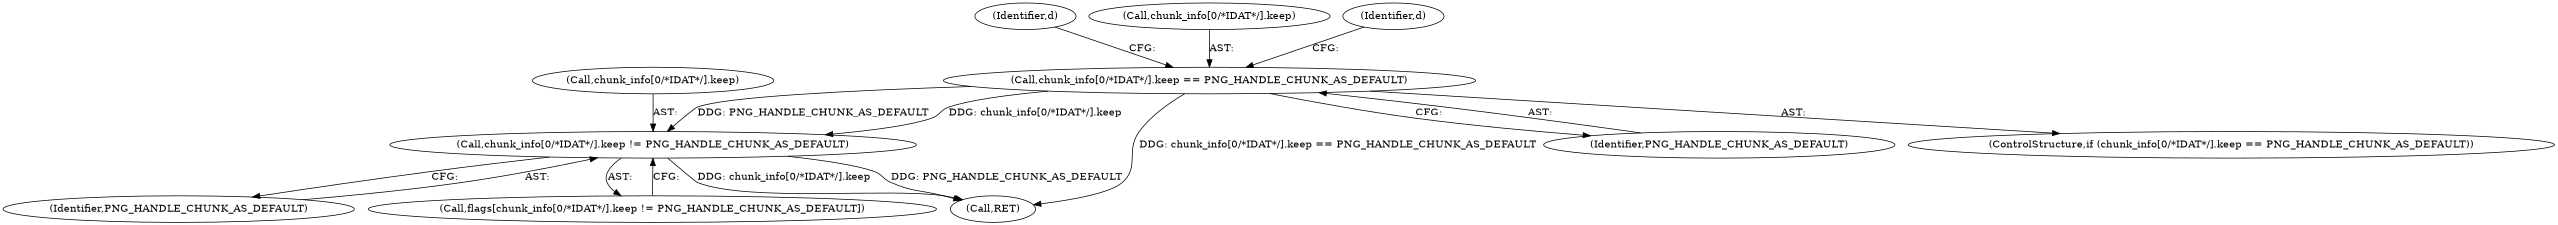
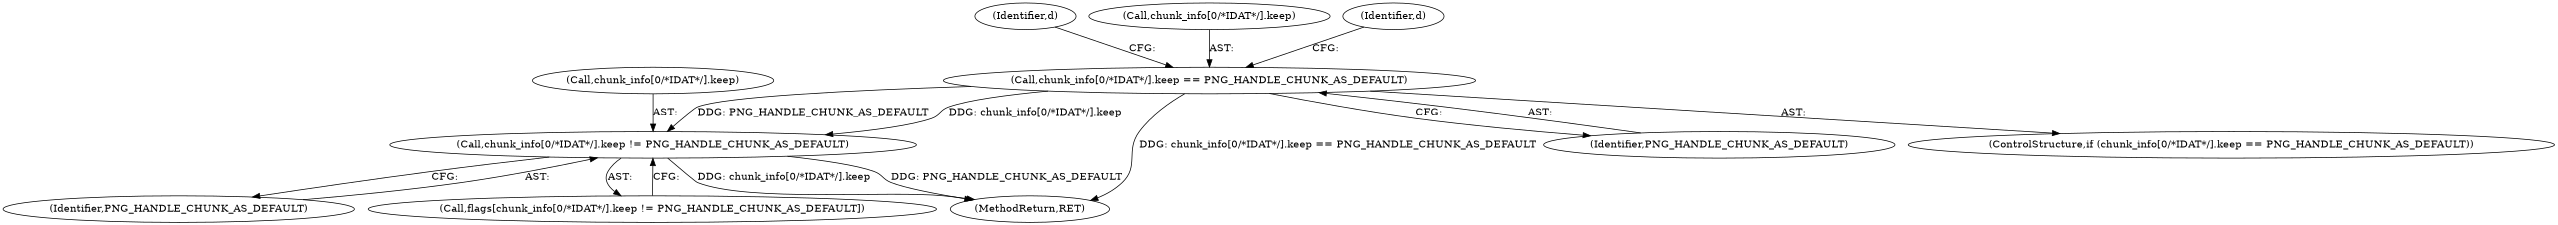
node "(Call,RET)": label "(Call,RET)" -> "(MethodReturn,RET)"
